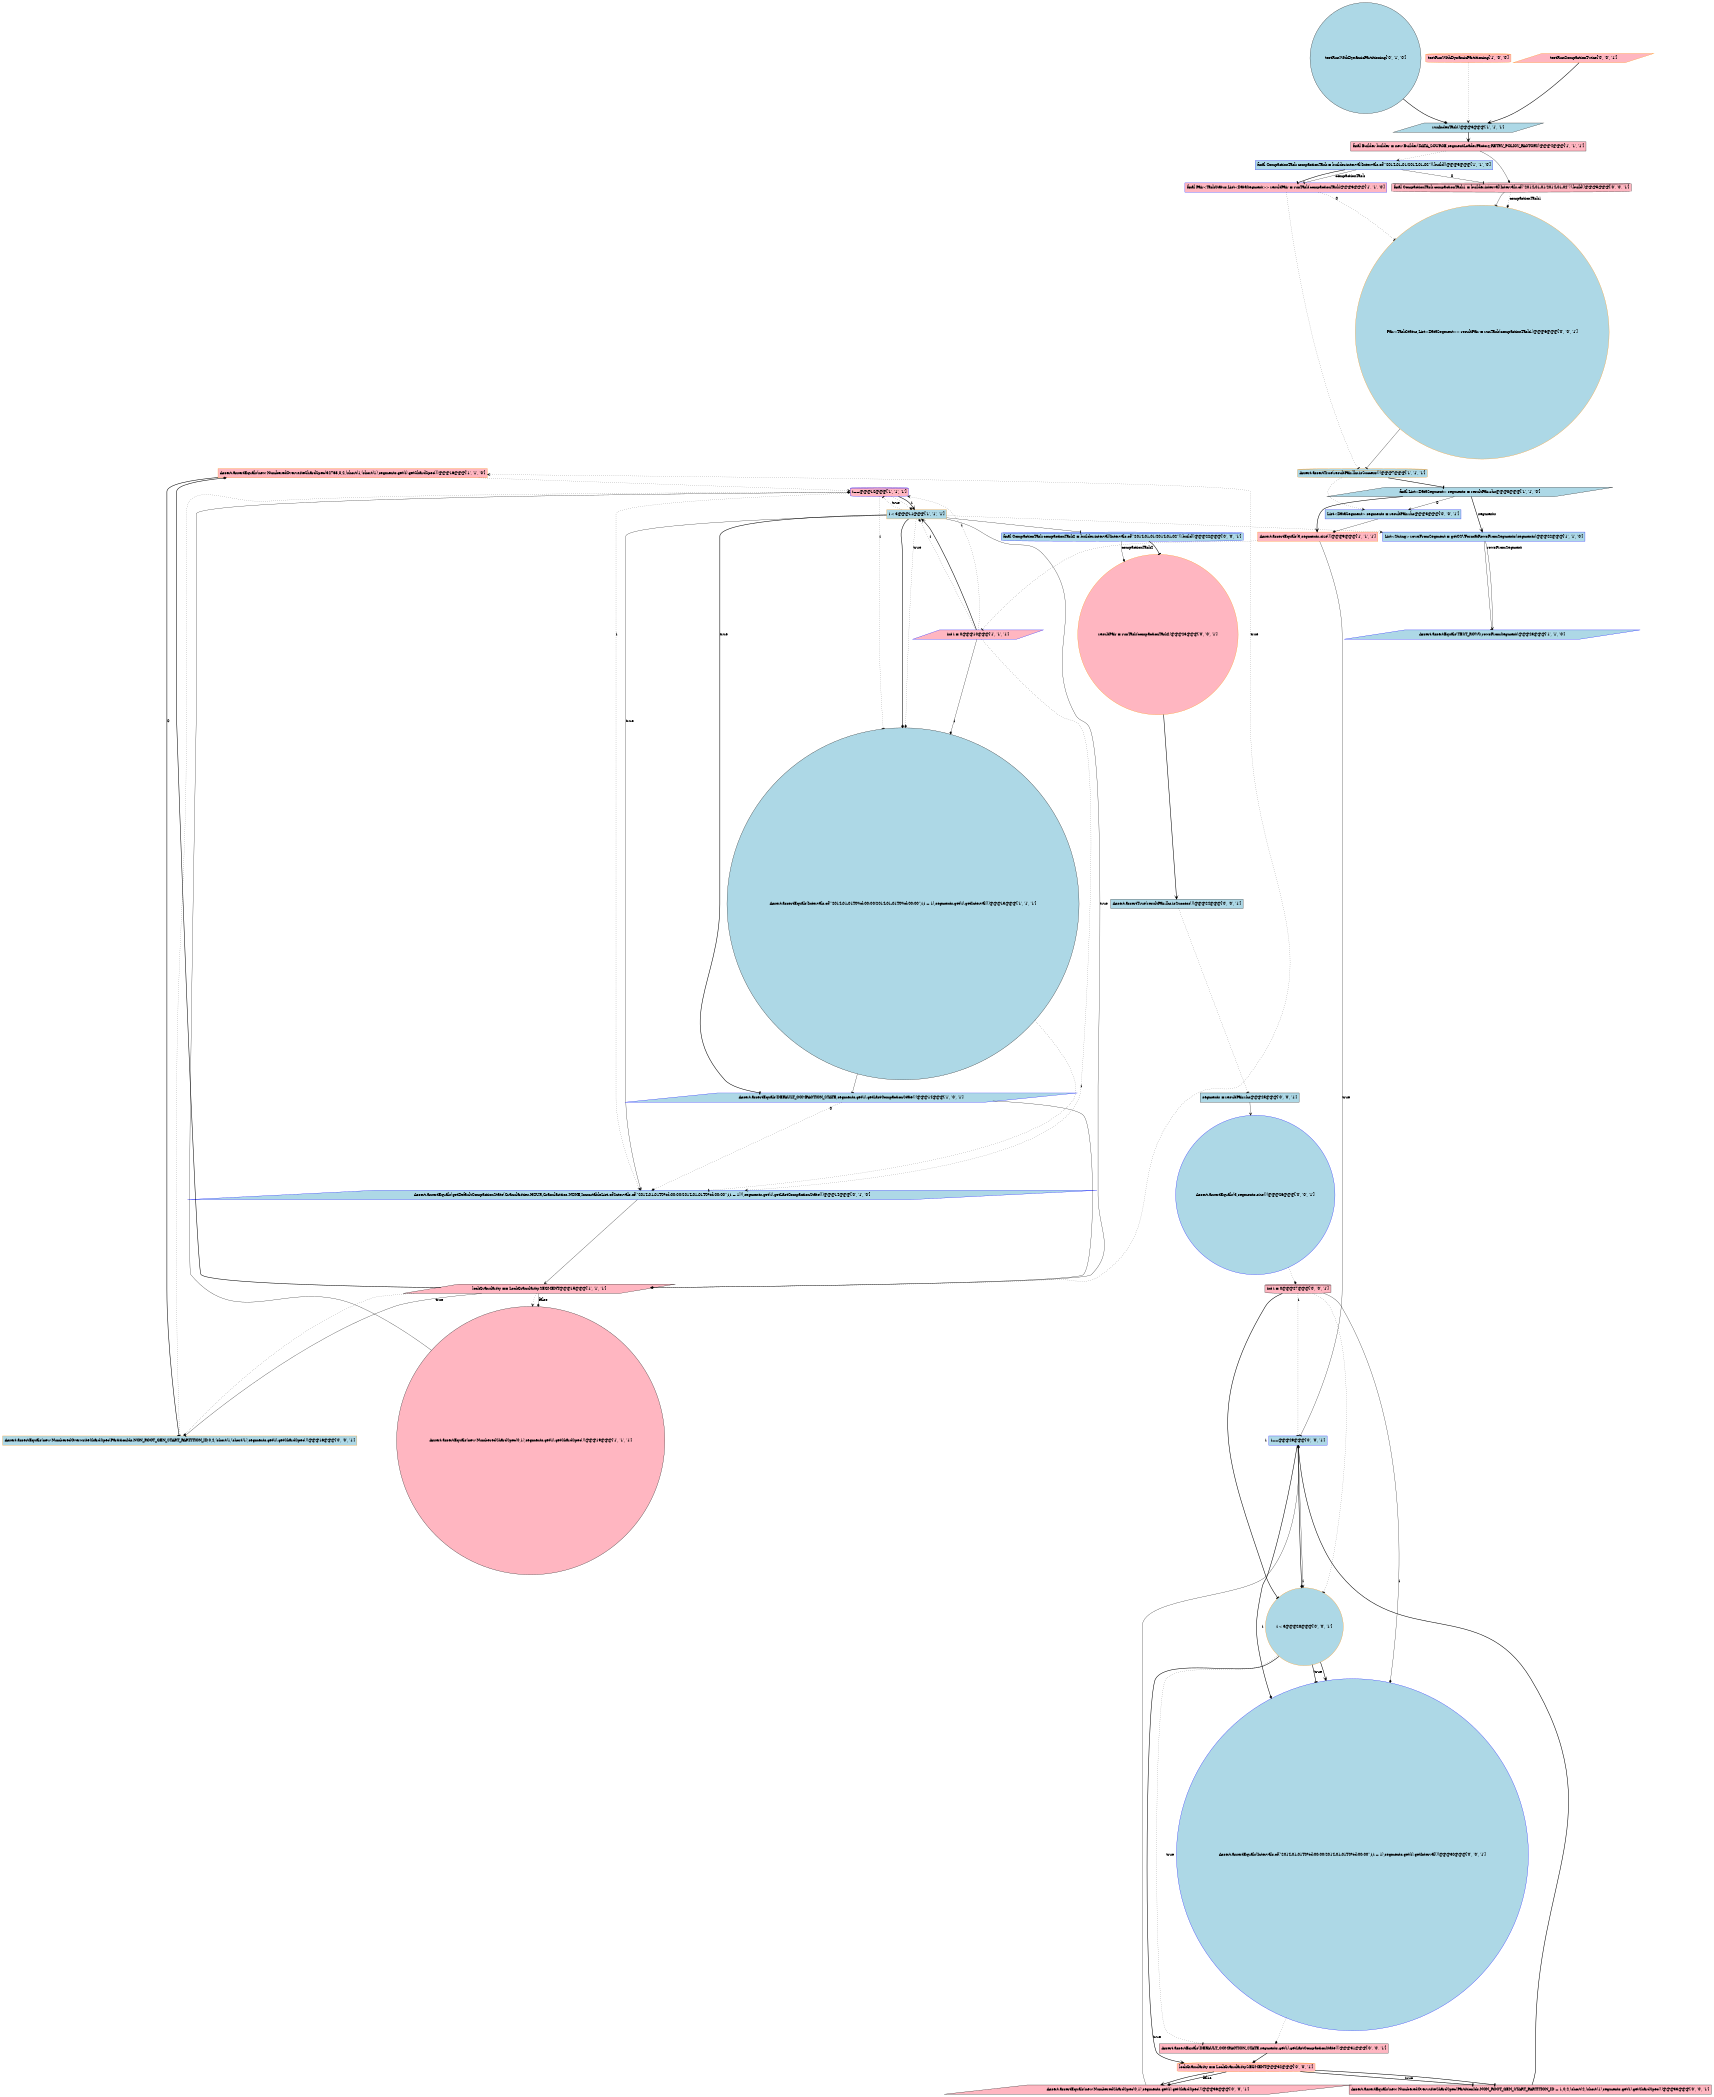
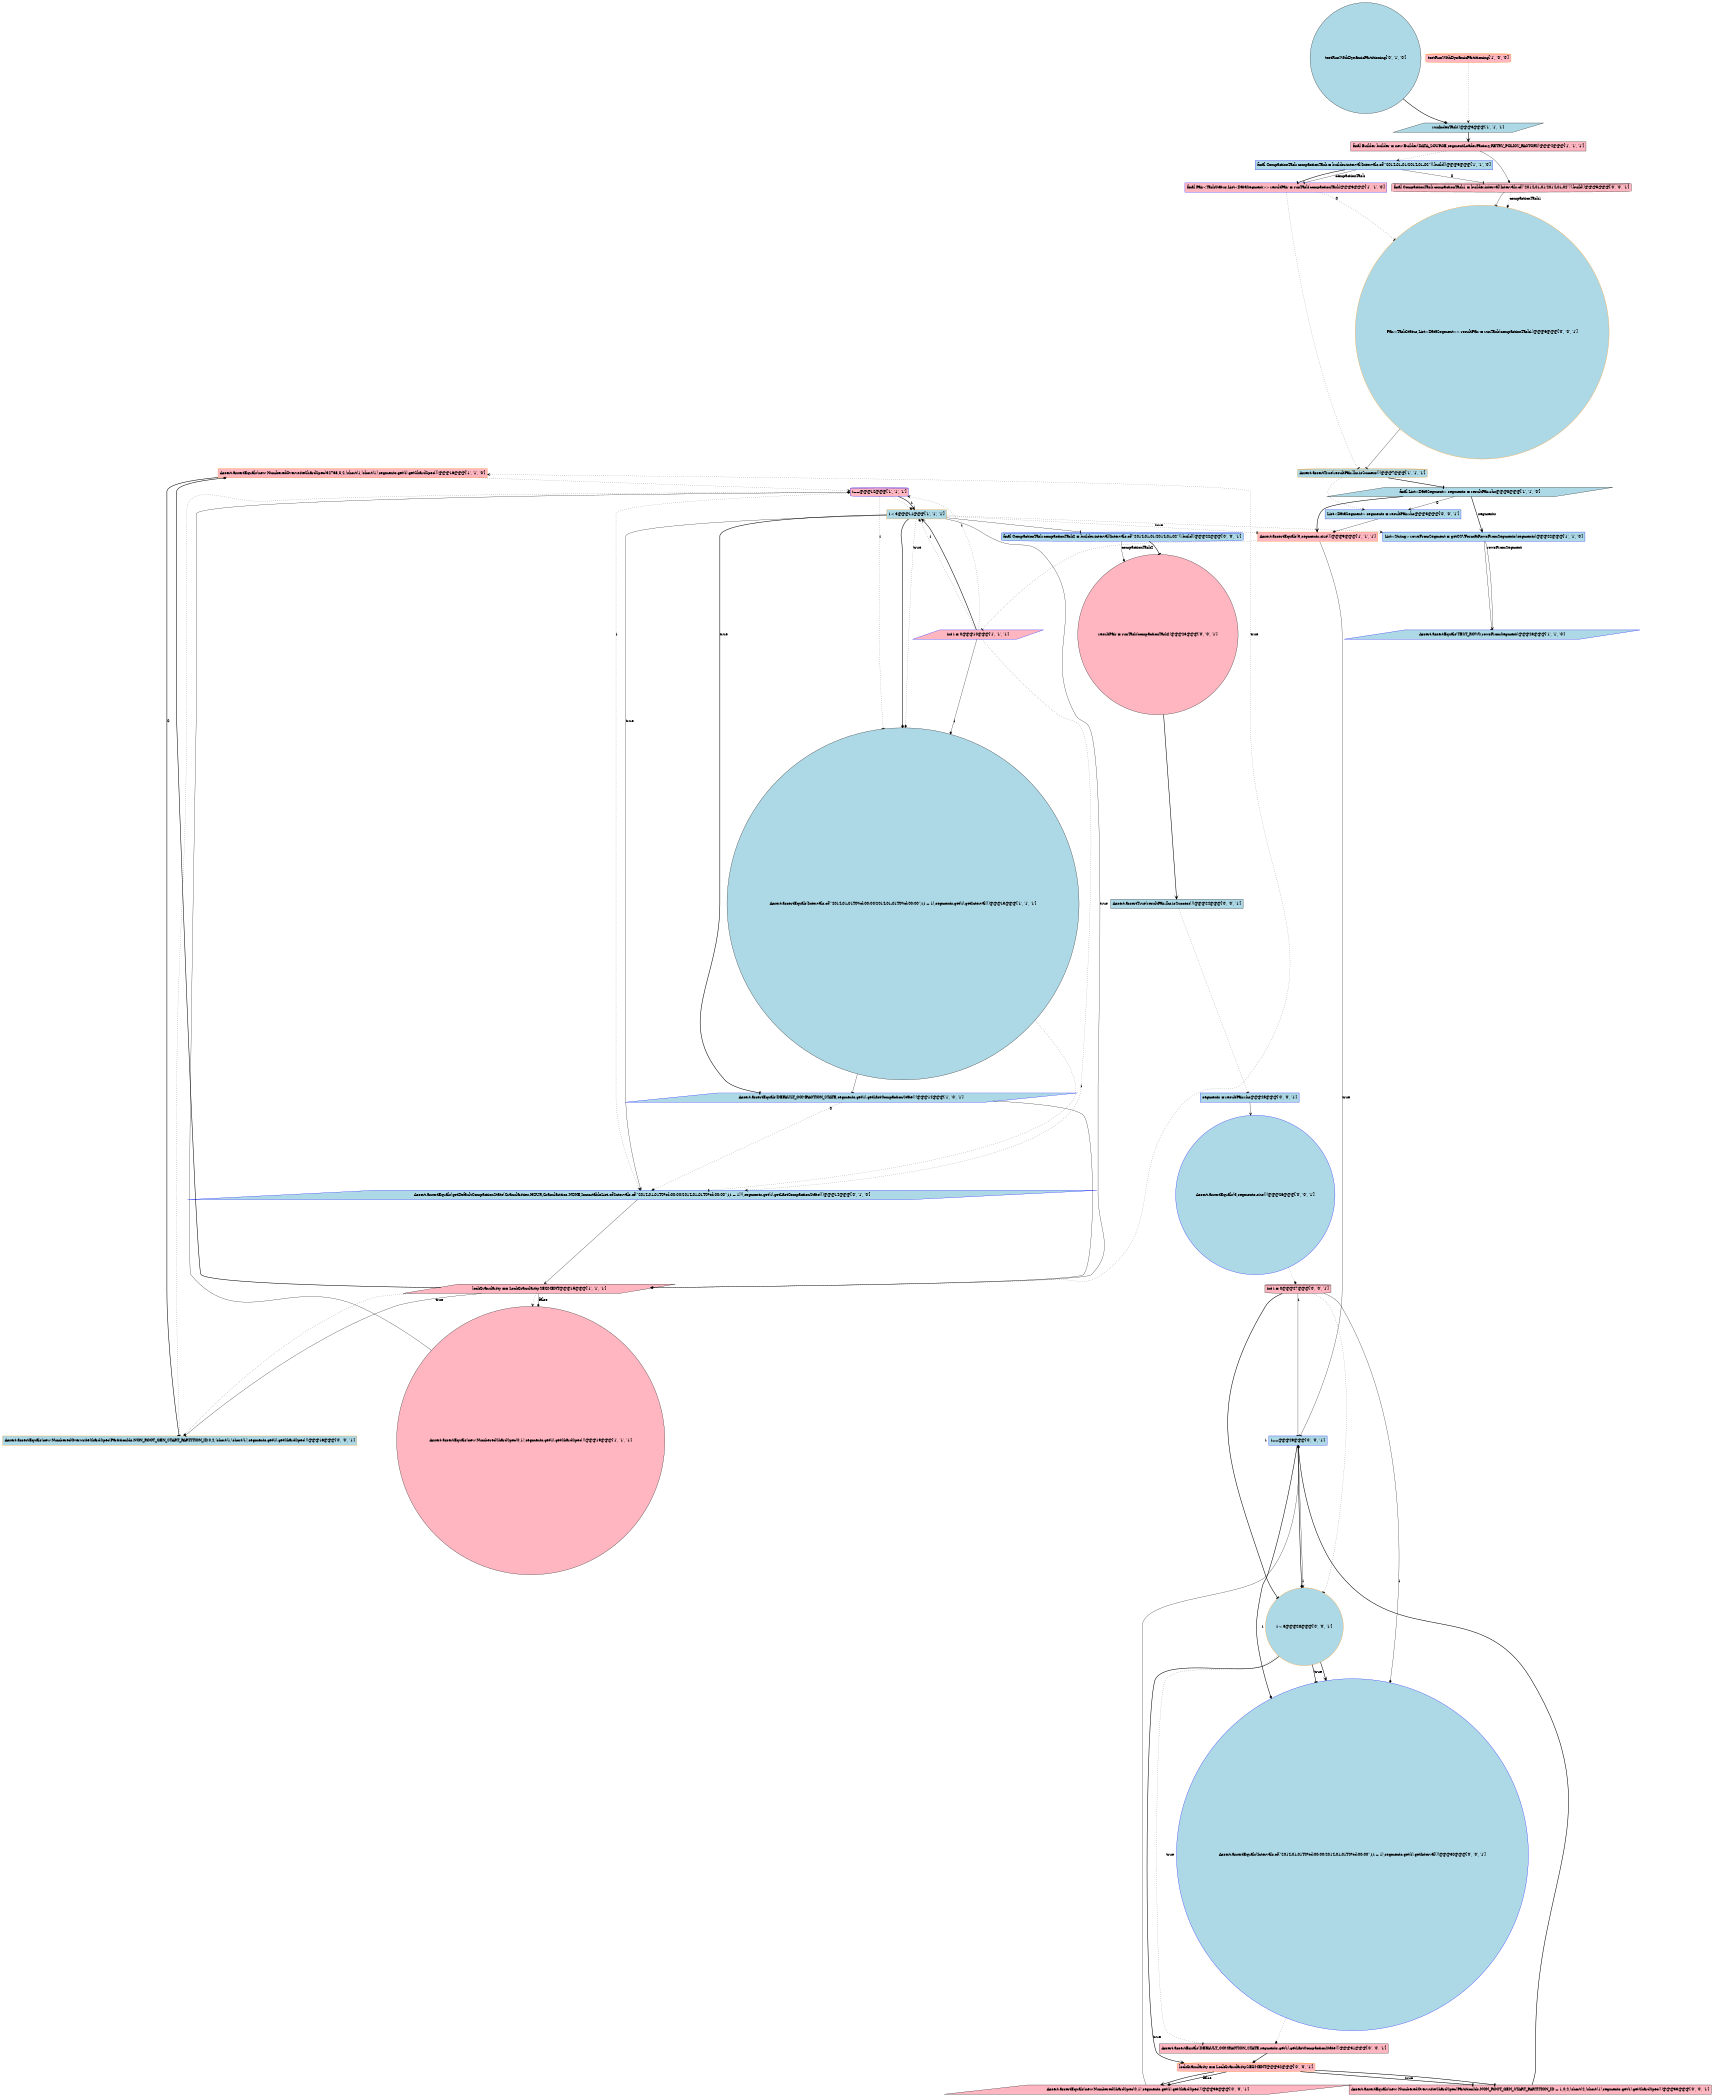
node "testRunCompactionTwice['0', '0', '1']": removed
edge "i < 3@@@11@@@['1', '1', '1']" -> "i++@@@12@@@['1', '1', '1']": now "i < 3@@@11@@@['1', '1', '1']" -> "Assert.assertEquals(3,segments.size())@@@9@@@['1', '1', '1']"
node "resultPair = runTask(compactionTask2)@@@23@@@['0', '0', '1']": color darkorange -> black
node "segments = resultPair.rhs@@@25@@@['0', '0', '1']": color black -> blue
edge "int i = 0@@@27@@@['0', '0', '1']" -> "i++@@@29@@@['0', '0', '1']": style dotted -> solid
